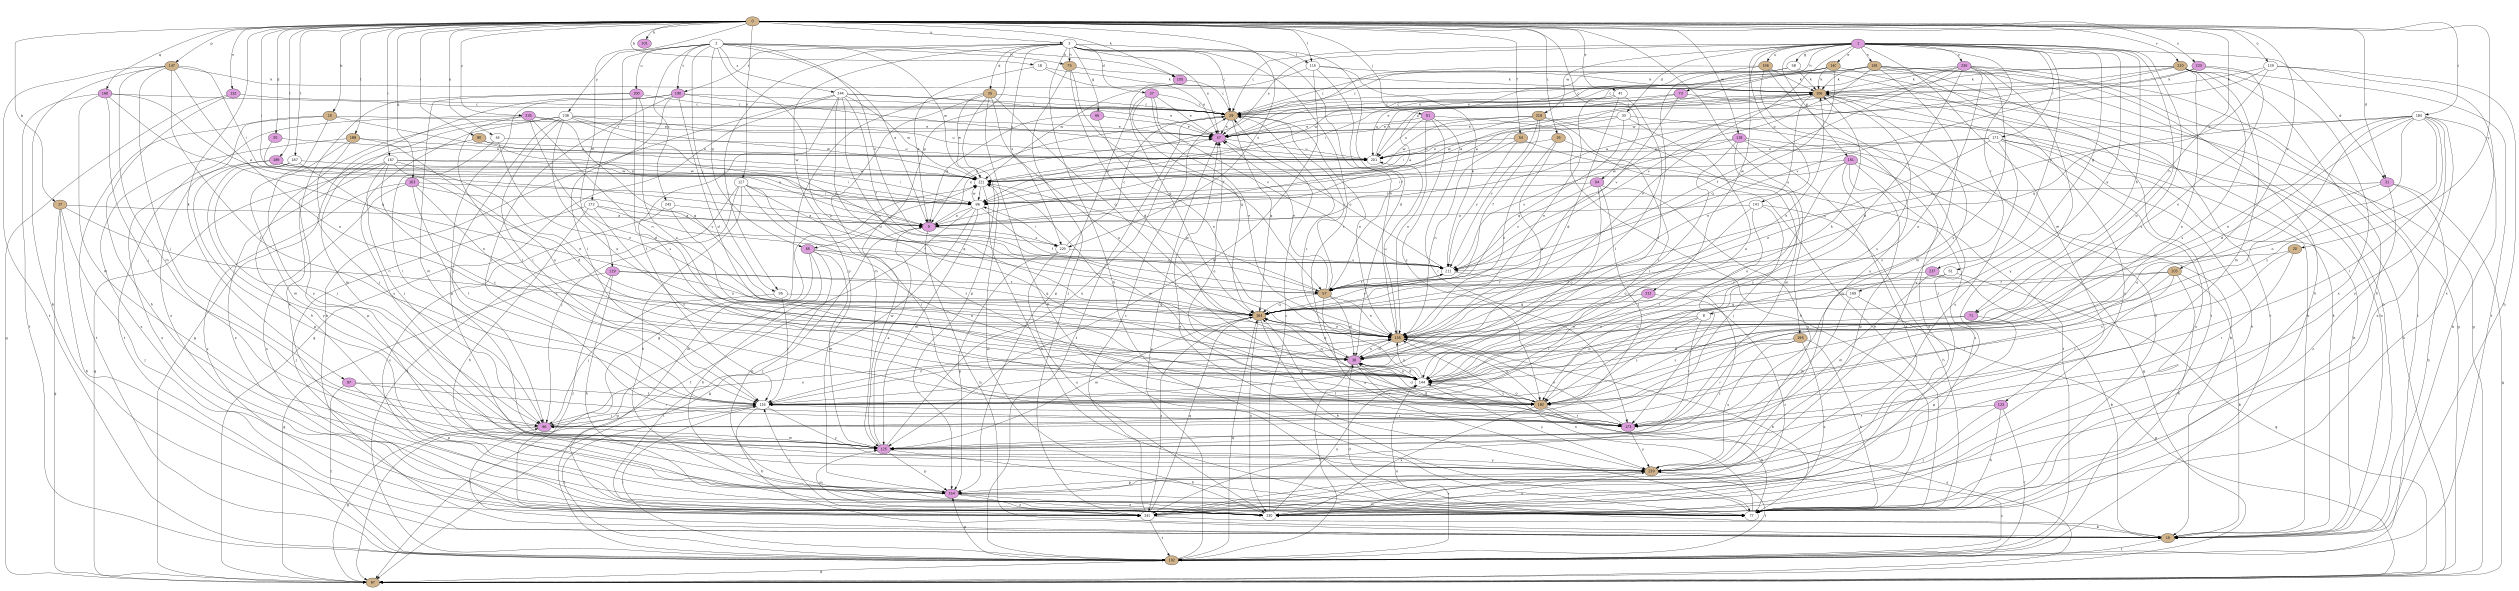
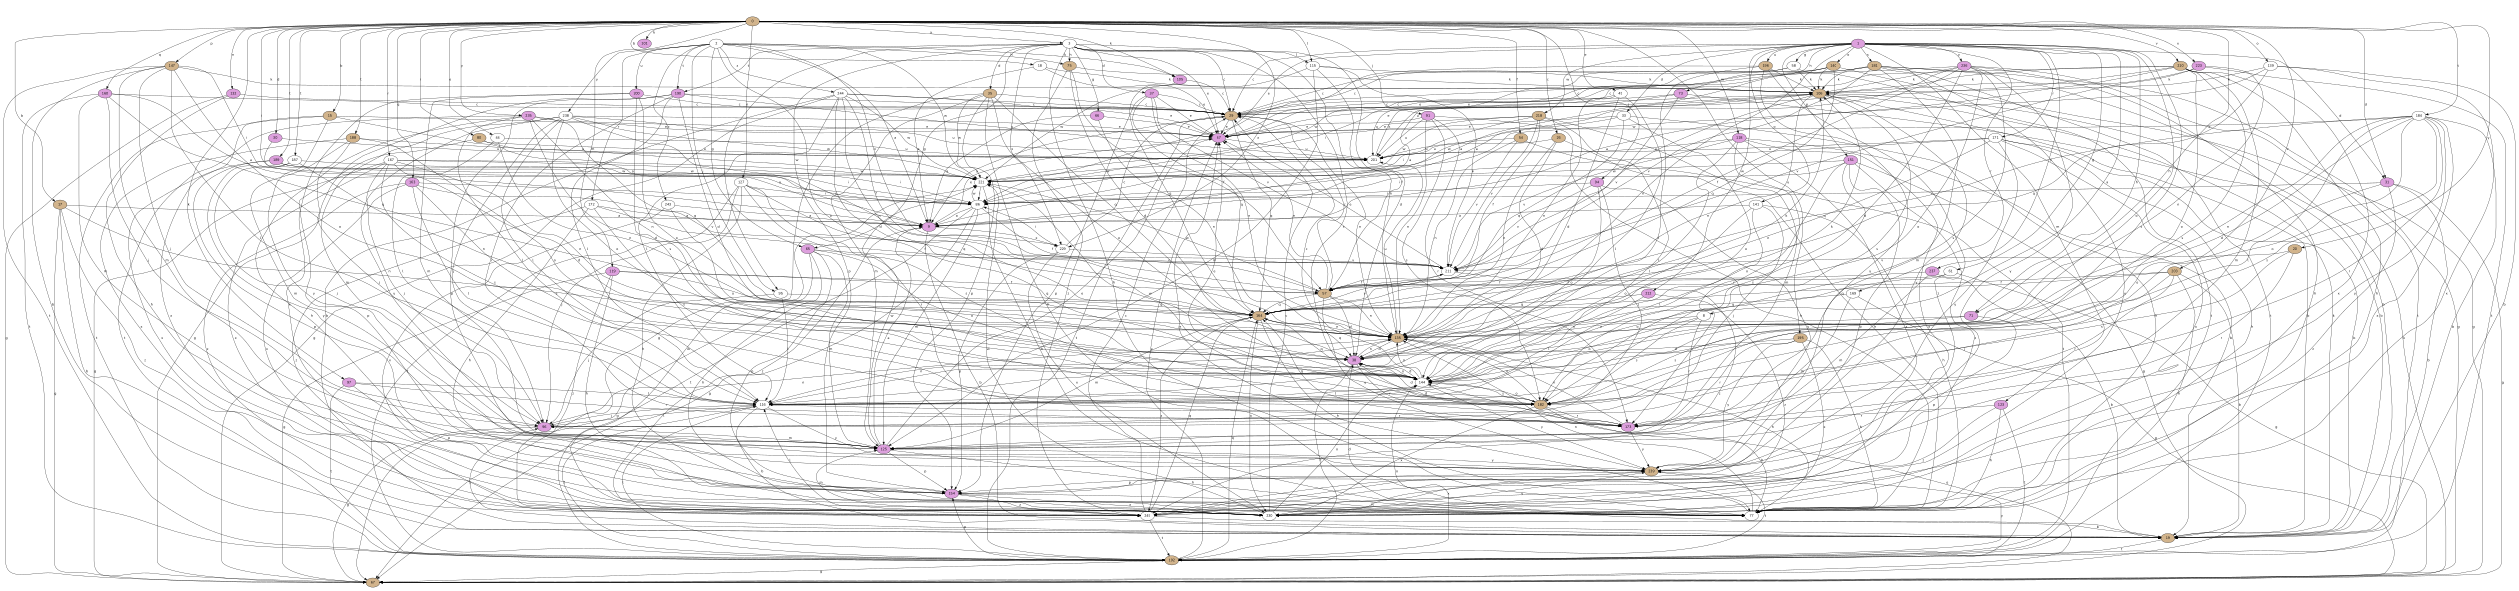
edge "38" -> "164": reversed
